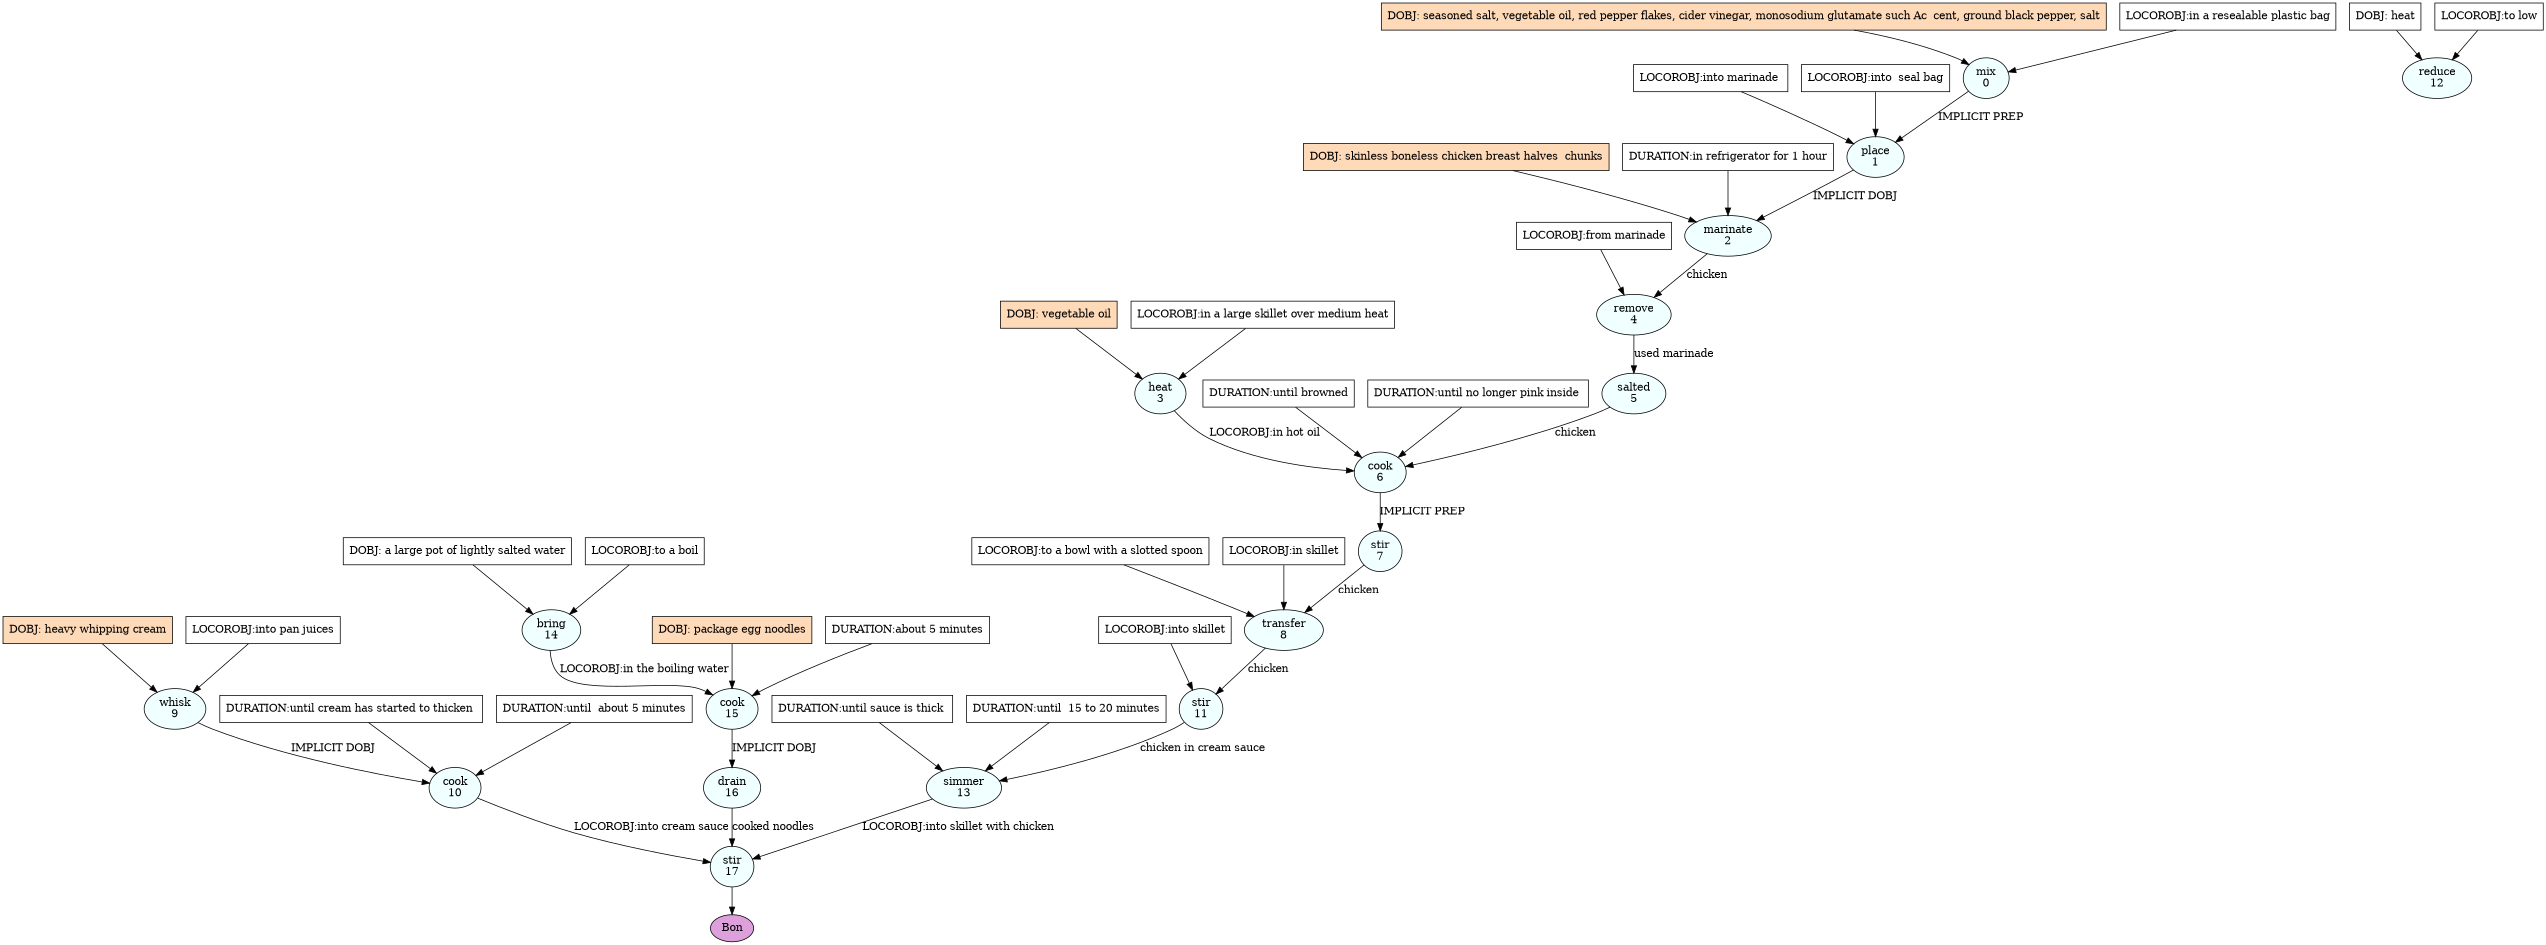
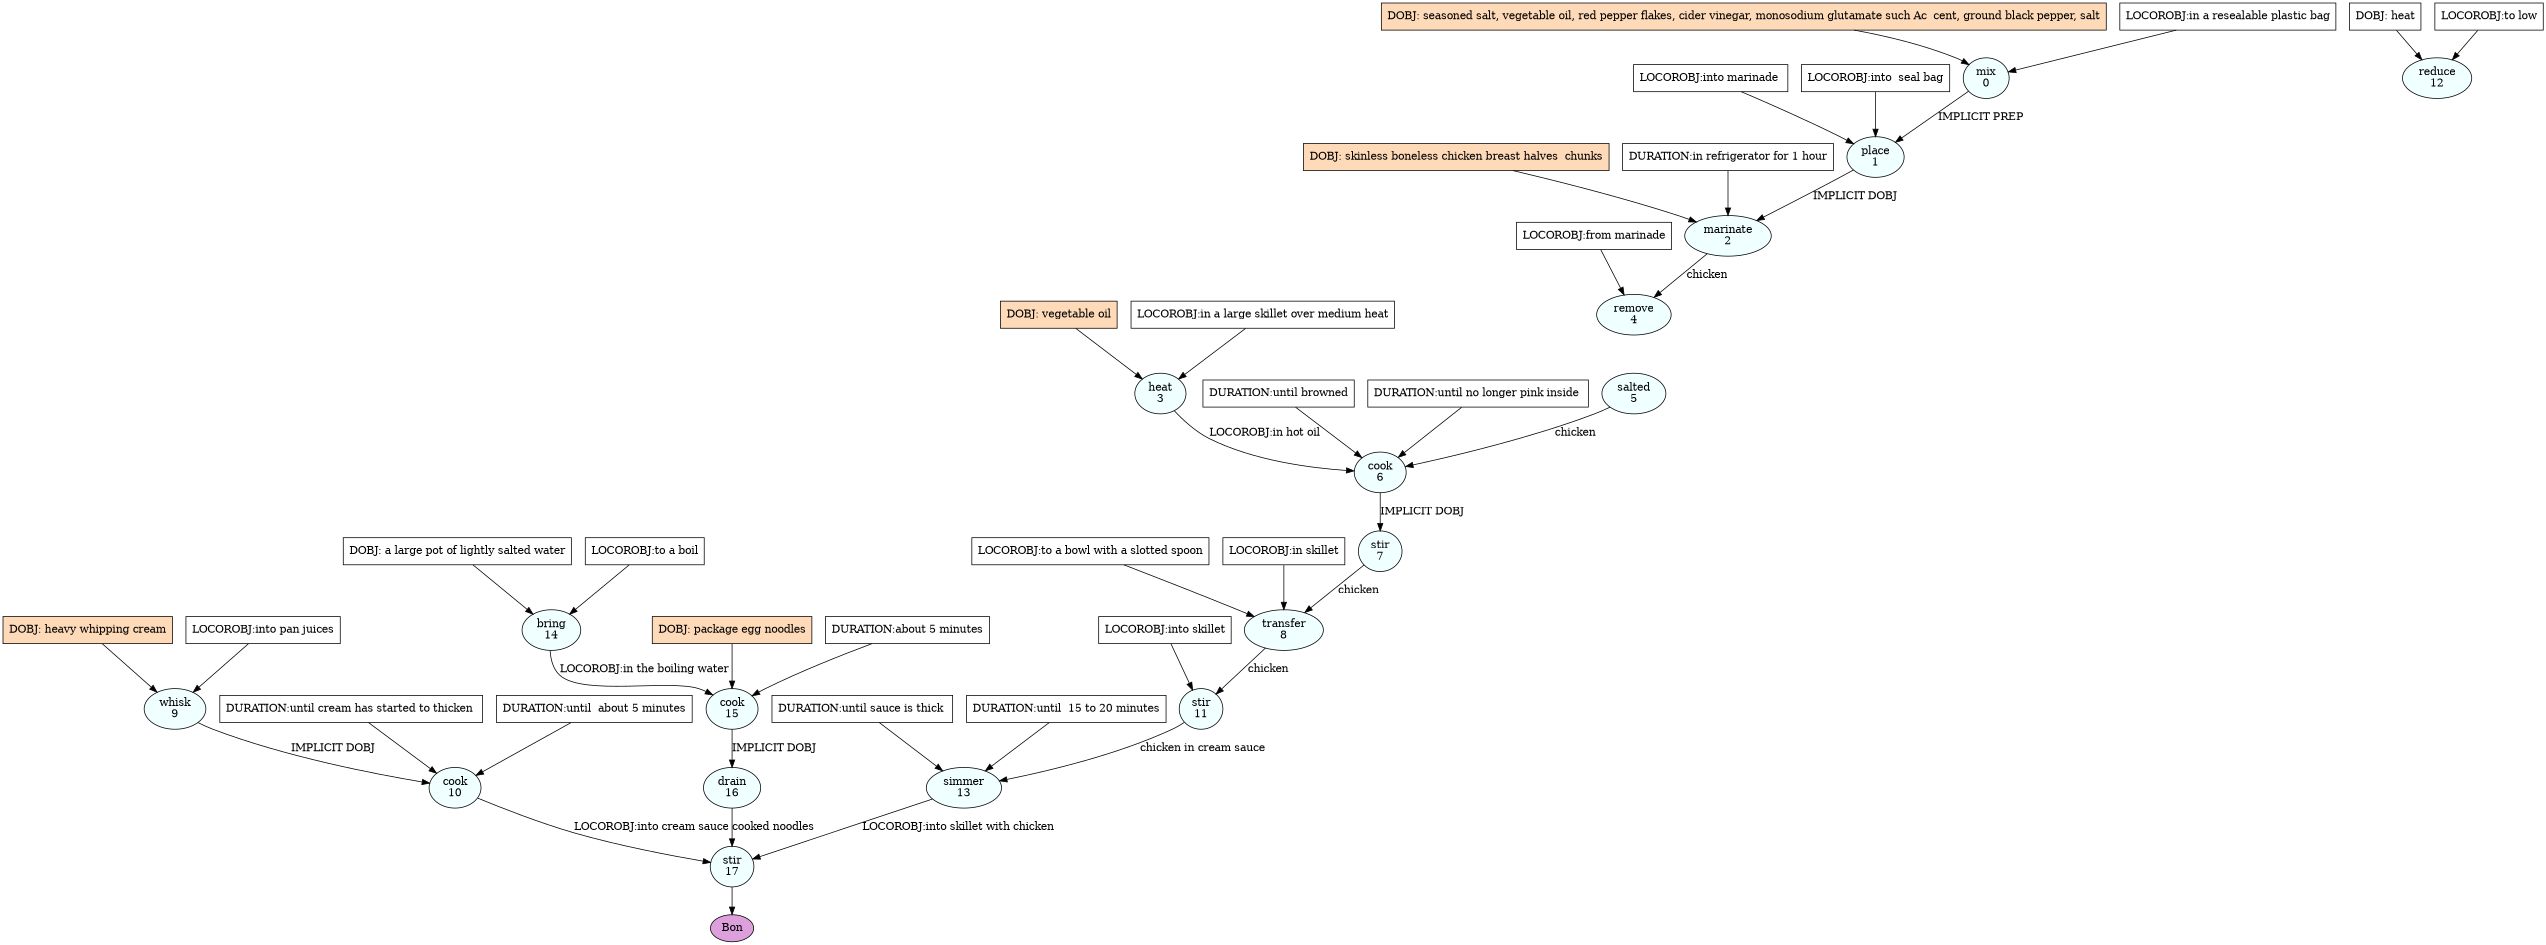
edge "remove 4" -> "salted 5": removed, label "used marinade"
edge "cook 6" -> "stir 7": label "IMPLICIT PREP" -> "IMPLICIT DOBJ"
